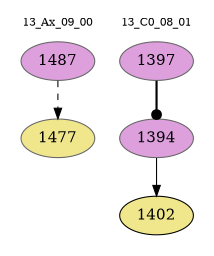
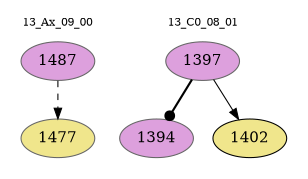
edge "1394" -> "1402": now "1397" -> "1402"
